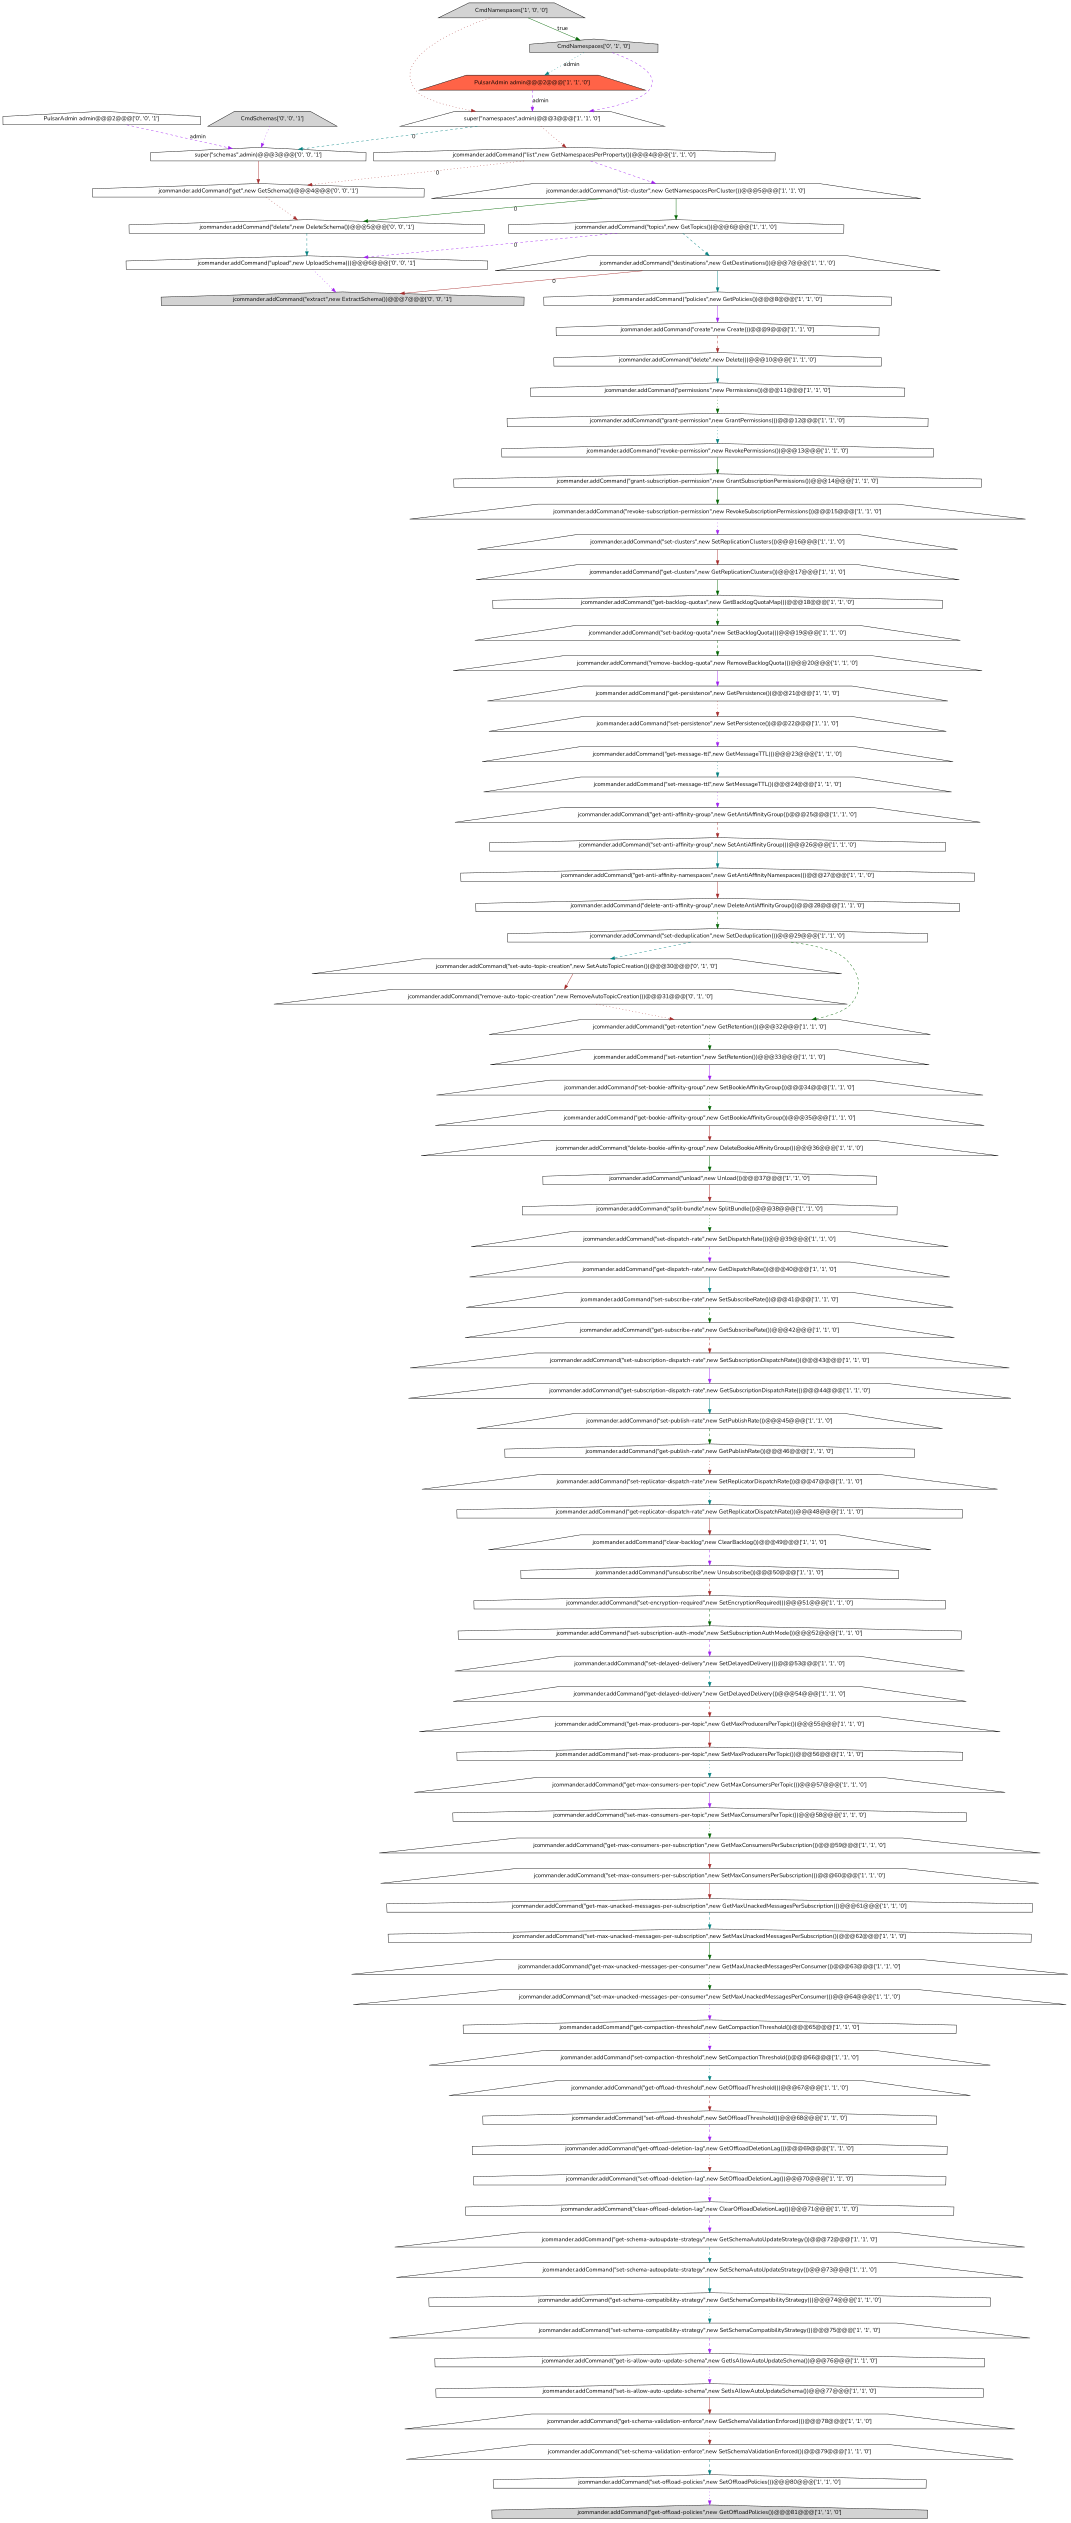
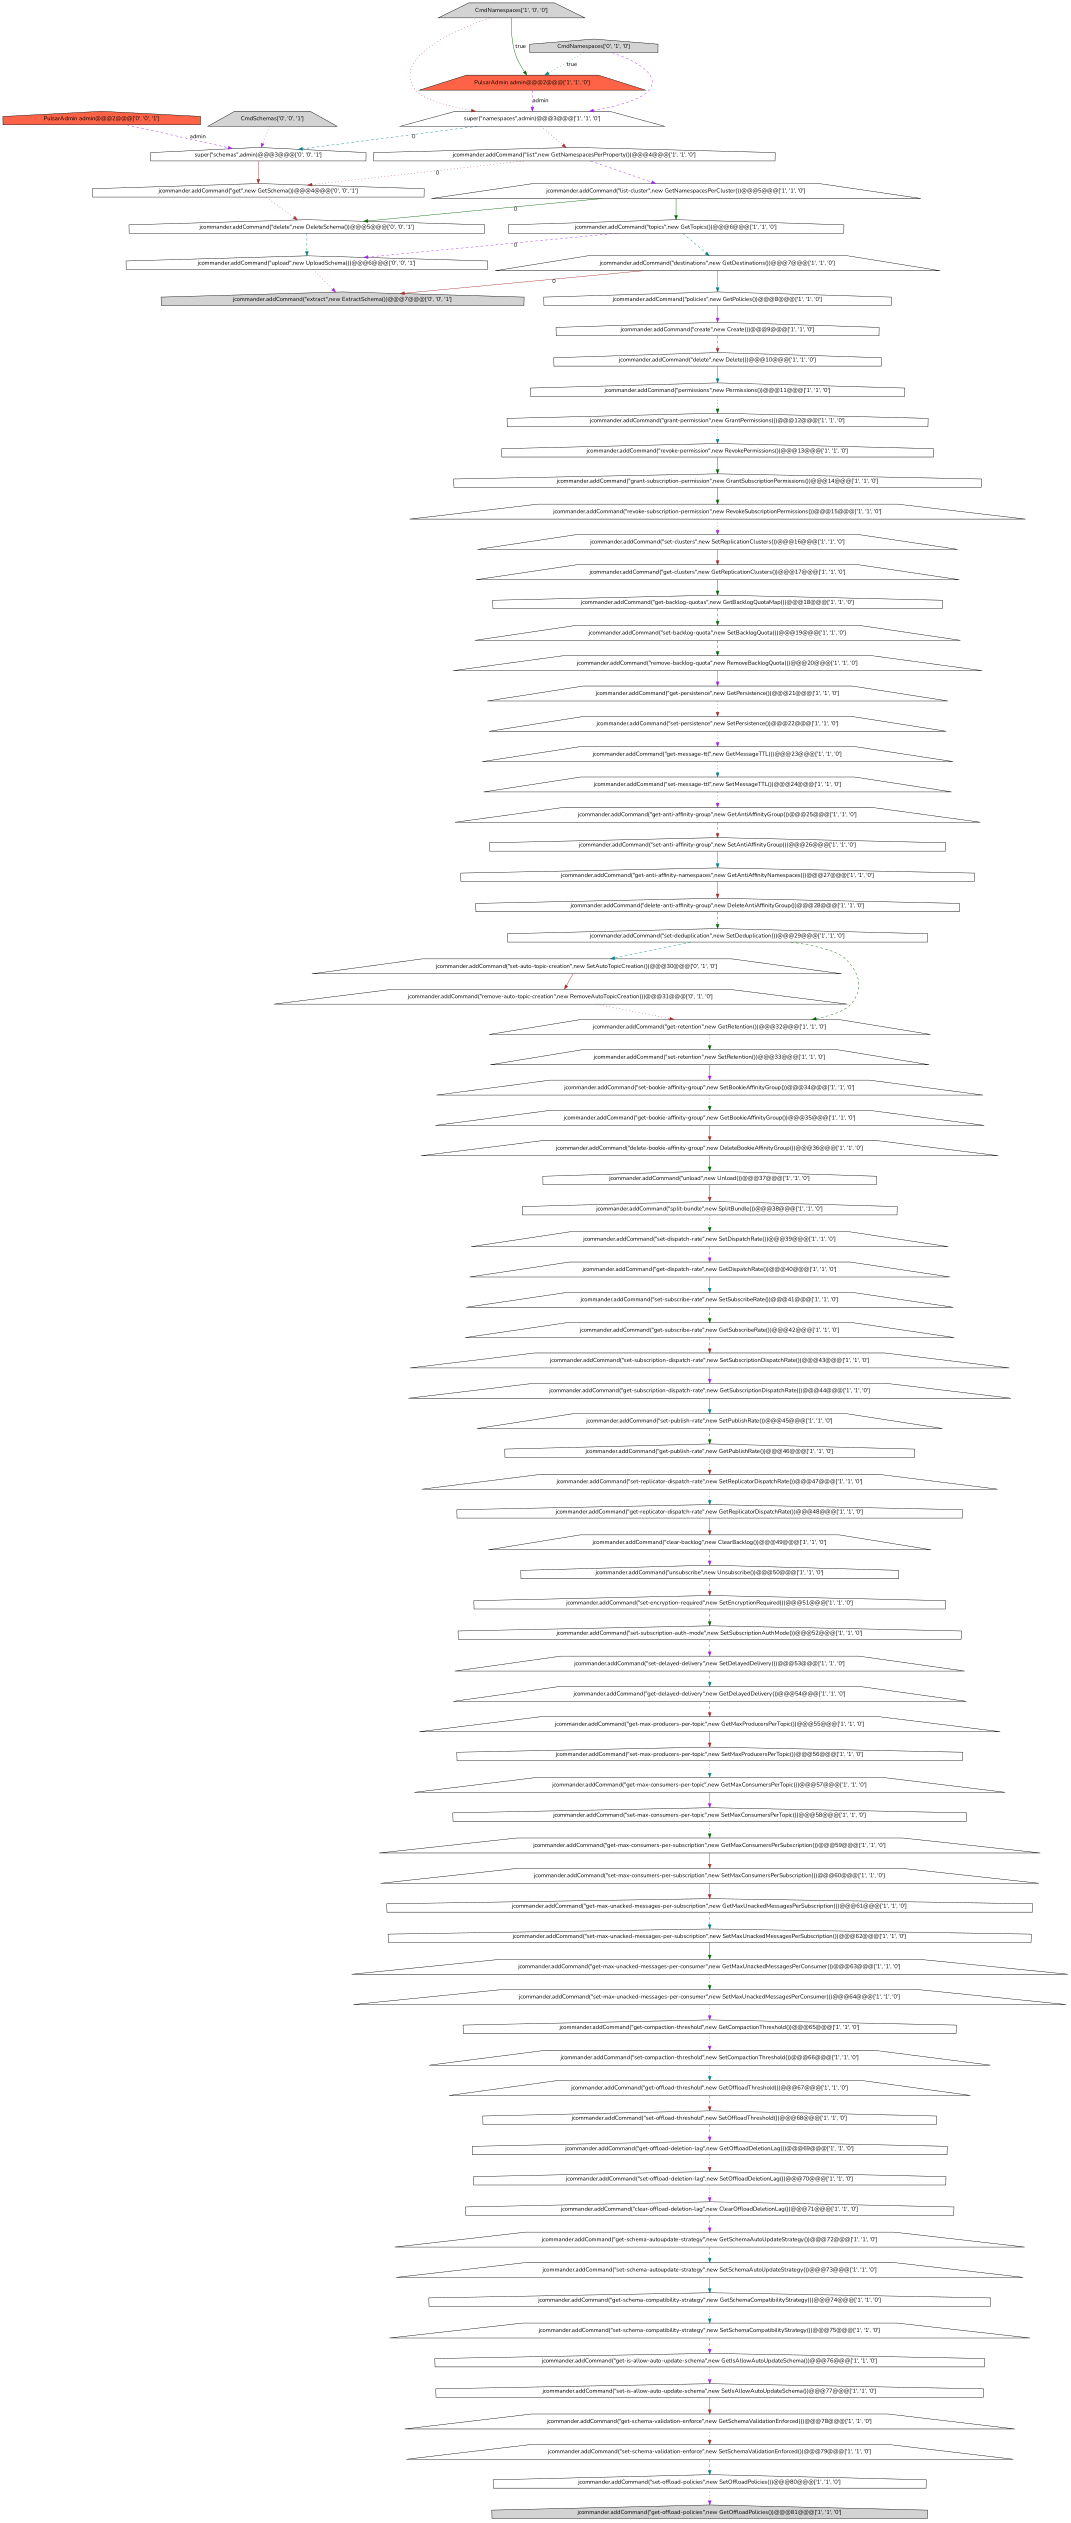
edge "CmdNamespaces['1', '0', '0']" -> "CmdNamespaces['0', '1', '0']": now "CmdNamespaces['1', '0', '0']" -> "PulsarAdmin admin@@@2@@@['1', '1', '0']"
edge "CmdNamespaces['0', '1', '0']" -> "PulsarAdmin admin@@@2@@@['1', '1', '0']": label "admin" -> "true"
node "PulsarAdmin admin@@@2@@@['0', '0', '1']": fillcolor white -> tomato
